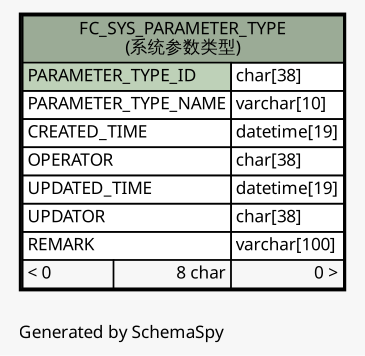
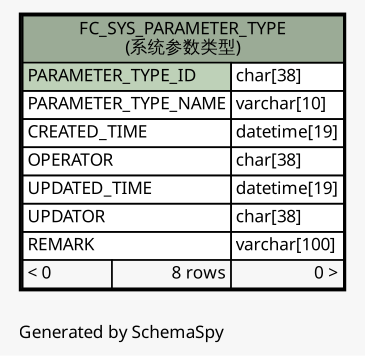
node "FC_SYS_PARAMETER_TYPE": text "8 char" -> "8 rows"
